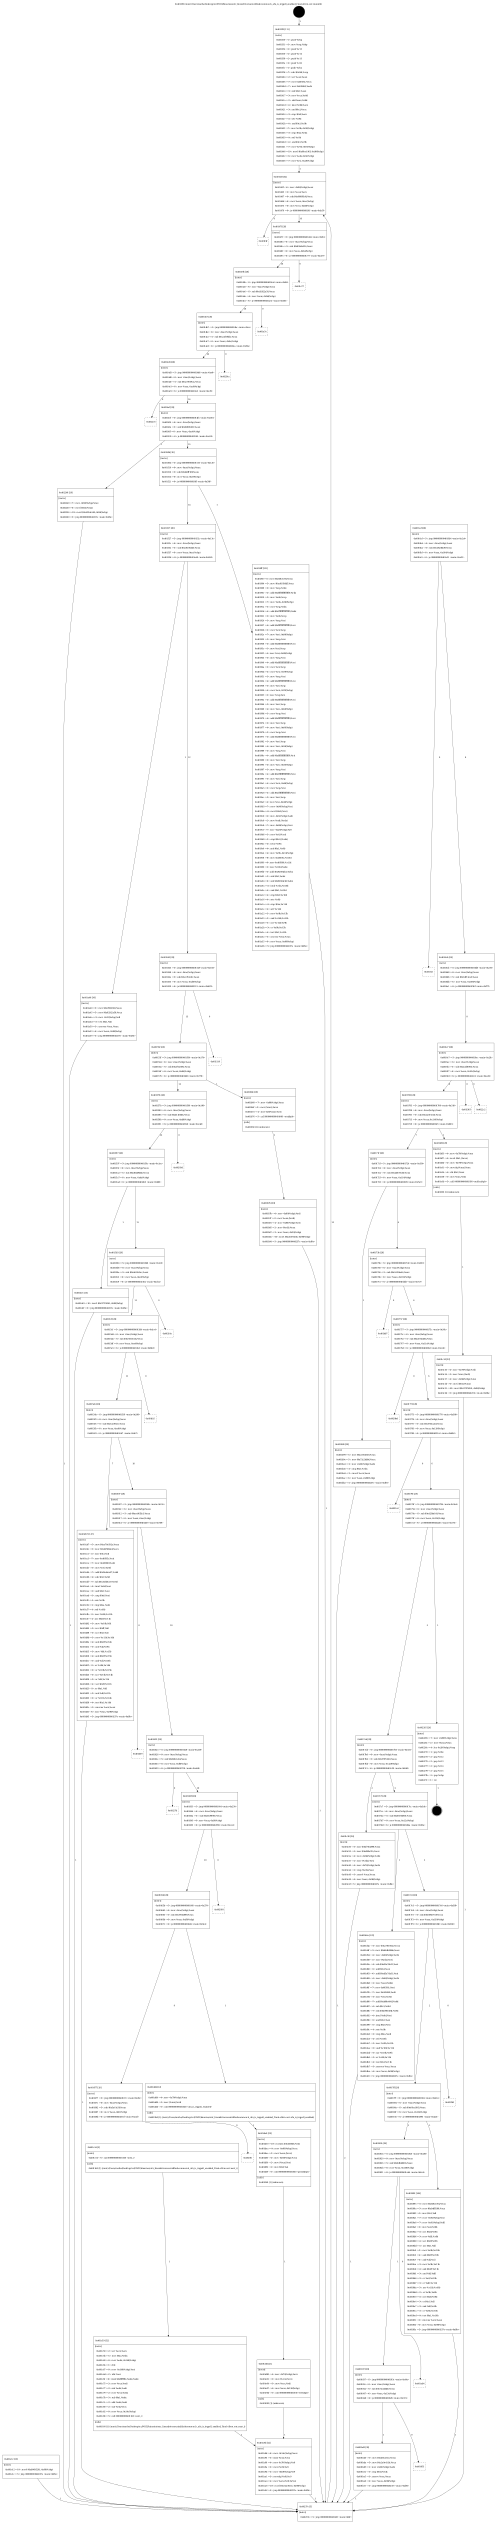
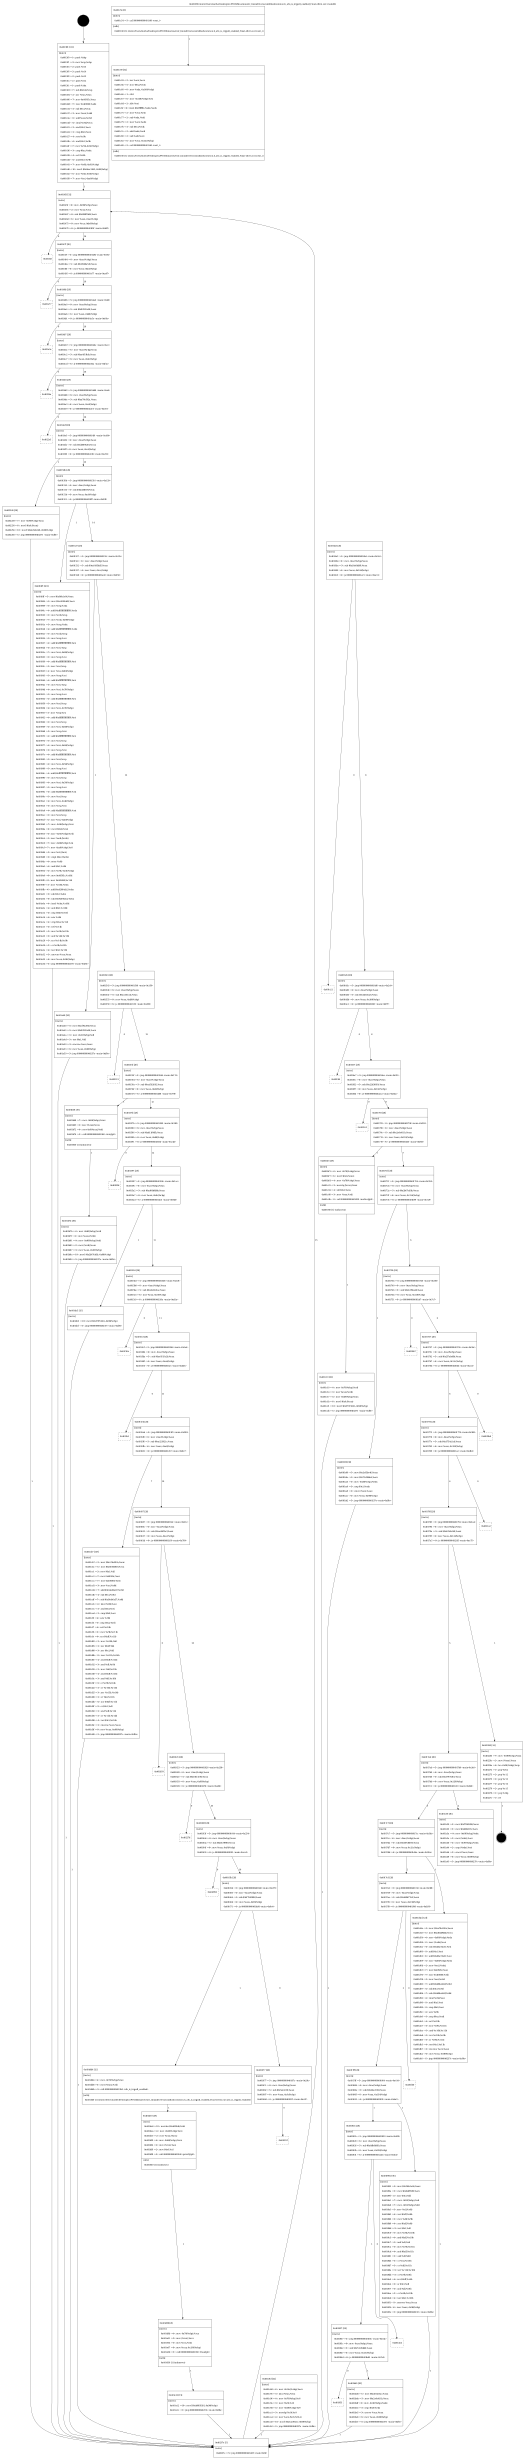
edge "0x4016e7 [28]" -> "0x40236f": now "0x4016cb [28]" -> "0x40236f"
edge "0x401c30 [36]" -> "0x40237e [5]": removed, label "2"
edge "0x401dfd [21]" -> "0x401c8d [42]": now "0x401dfd [21]" -> "0x401e12 [15]"
edge "0x401c59 [52]" -> "0x401c8d [42]": removed, label "1"
